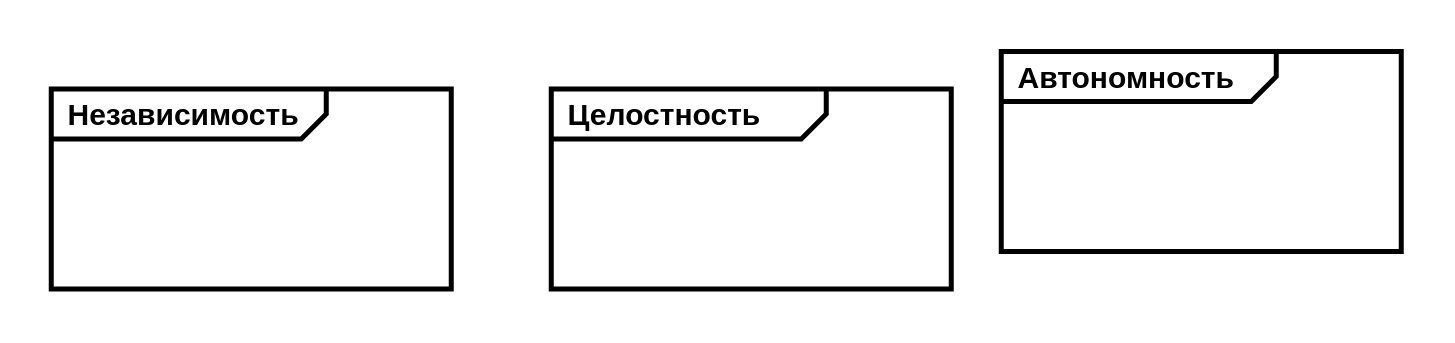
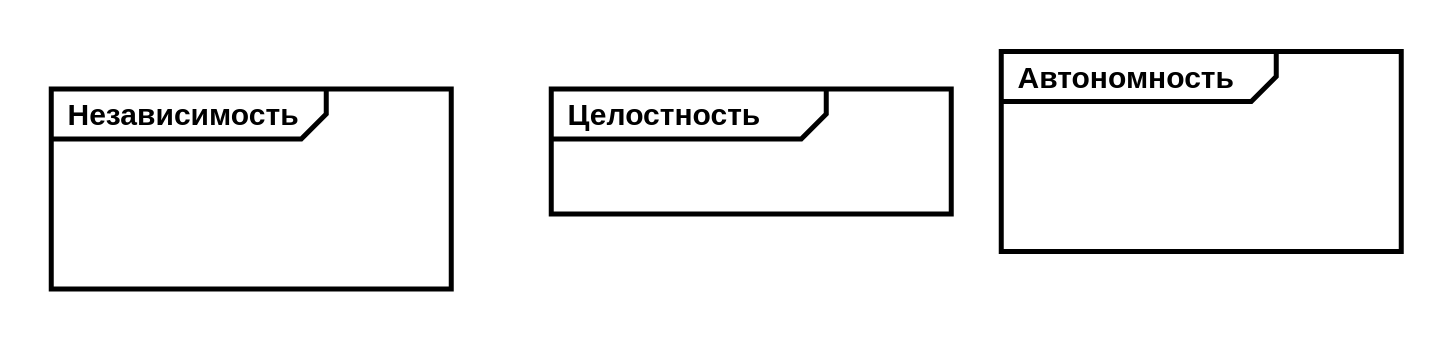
node "Целостность": size 400x200 -> 400x125
